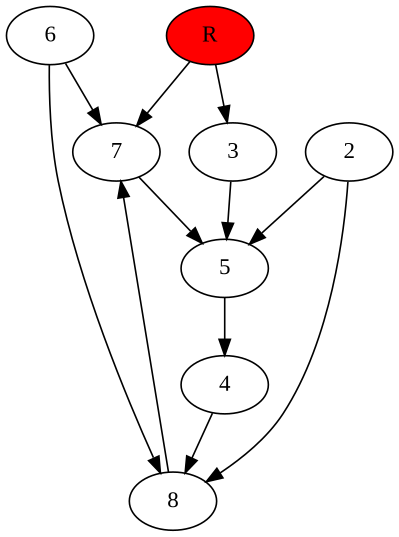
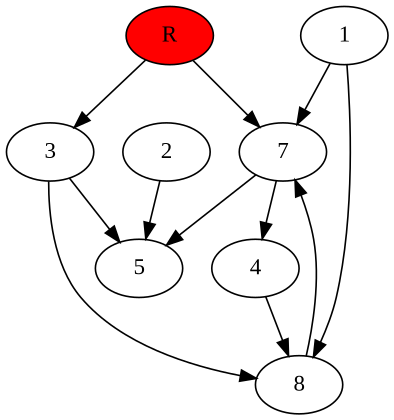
node "6": label "6" -> "1"
edge "5" -> "4": now "7" -> "4"
edge "2" -> "8": now "3" -> "8"
